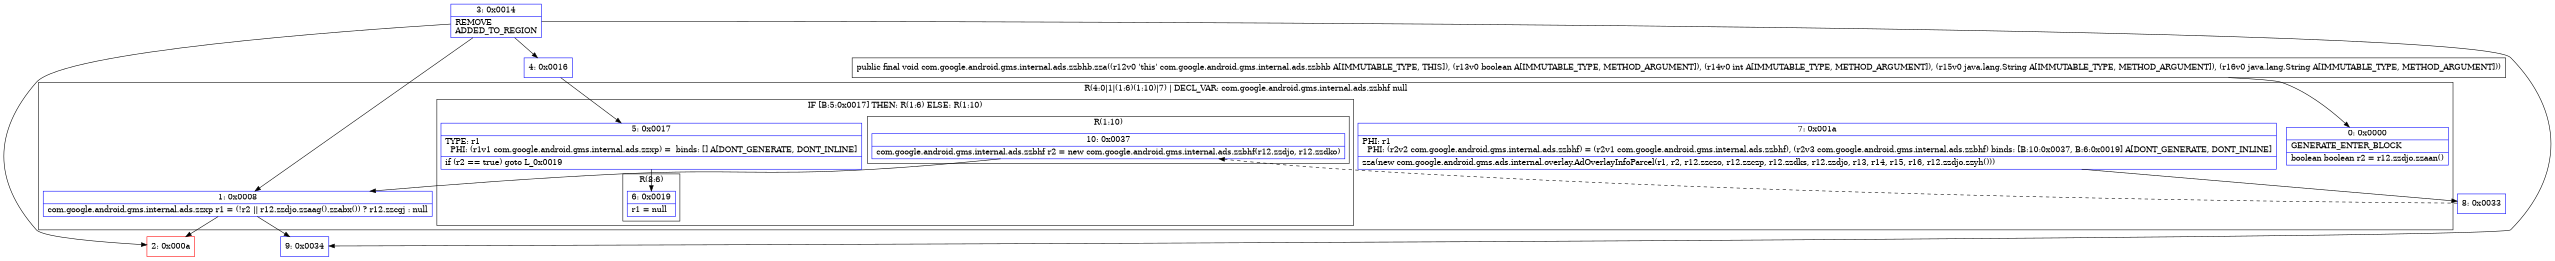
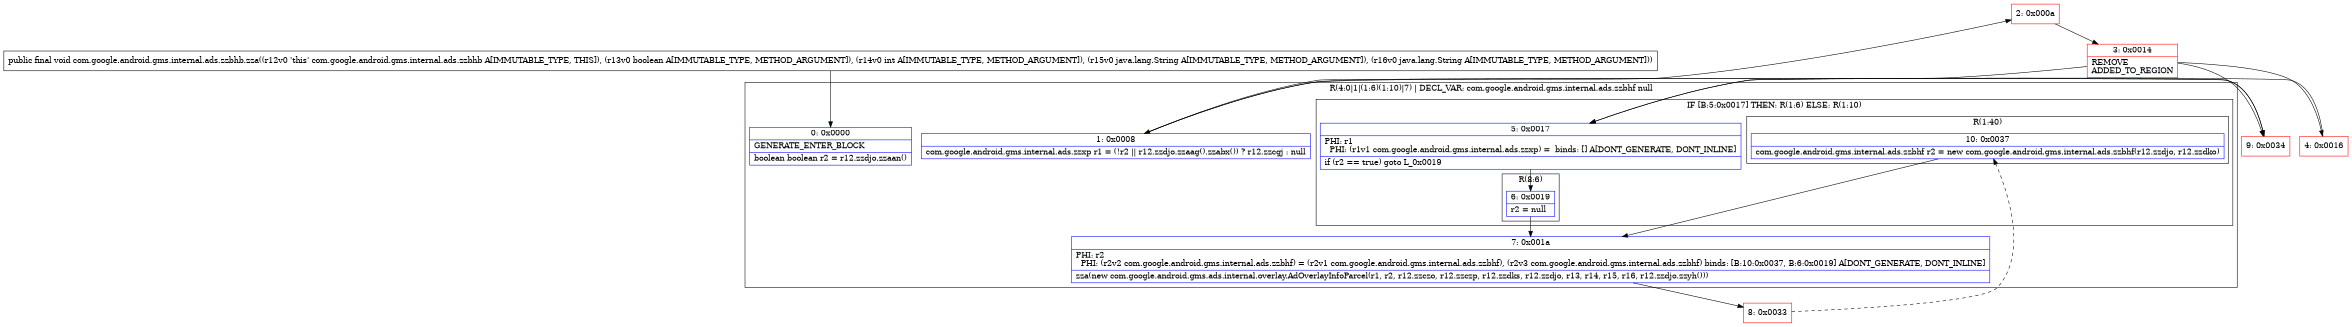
node "3: 0x0014": color blue -> red
edge "3: 0x0014" -> "2: 0x000a": reversed
node "4: 0x0016": color blue -> red
edge "9: 0x0034" -> "5: 0x0017": added
cluster "R(1:10)": label "R(1:10)" -> "R(1:40)"
node "5: 0x0017": text "TYPE: r1" -> "PHI: r1"
node "7: 0x001a": text "PHI: r1" -> "PHI: r2"
edge "10: 0x0037" -> "1: 0x0008": now "10: 0x0037" -> "7: 0x001a"
node "8: 0x0033": color blue -> red
node "6: 0x0019": text "r1 = null" -> "r2 = null"
edge "6: 0x0019" -> "7: 0x001a": added
node "9: 0x0034": color blue -> red
